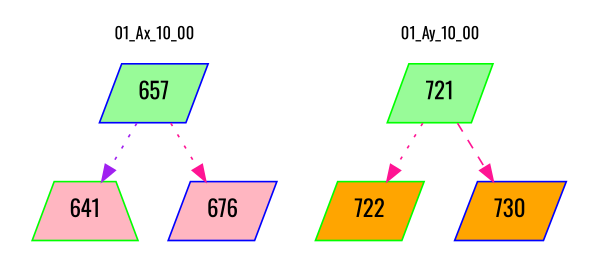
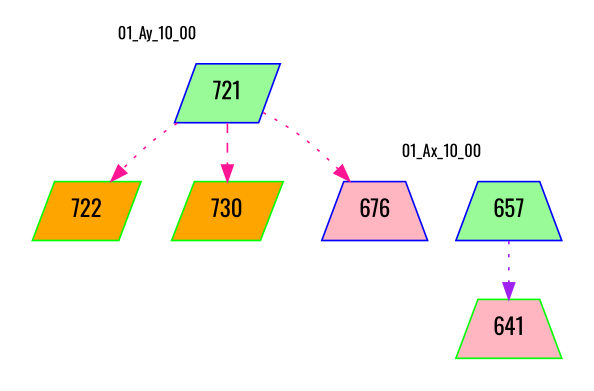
node "657": shape parallelogram -> trapezium
node "721": color green -> blue
edge "657" -> "676": now "721" -> "676"
node "676": shape parallelogram -> trapezium
node "730": color blue -> green
